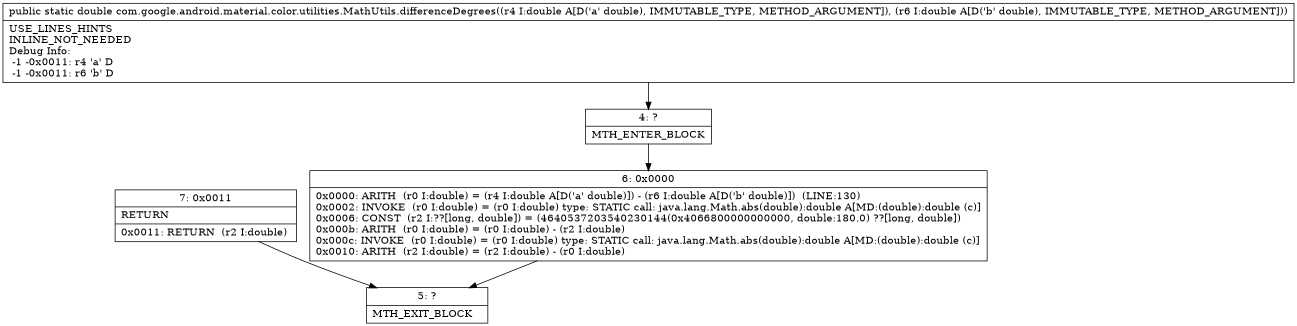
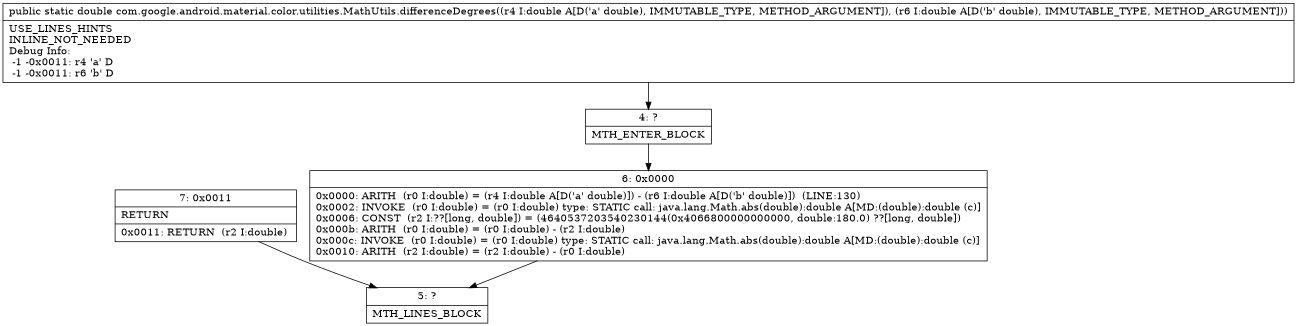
node "5: ?": text "MTH_EXIT_BLOCK" -> "MTH_LINES_BLOCK"
